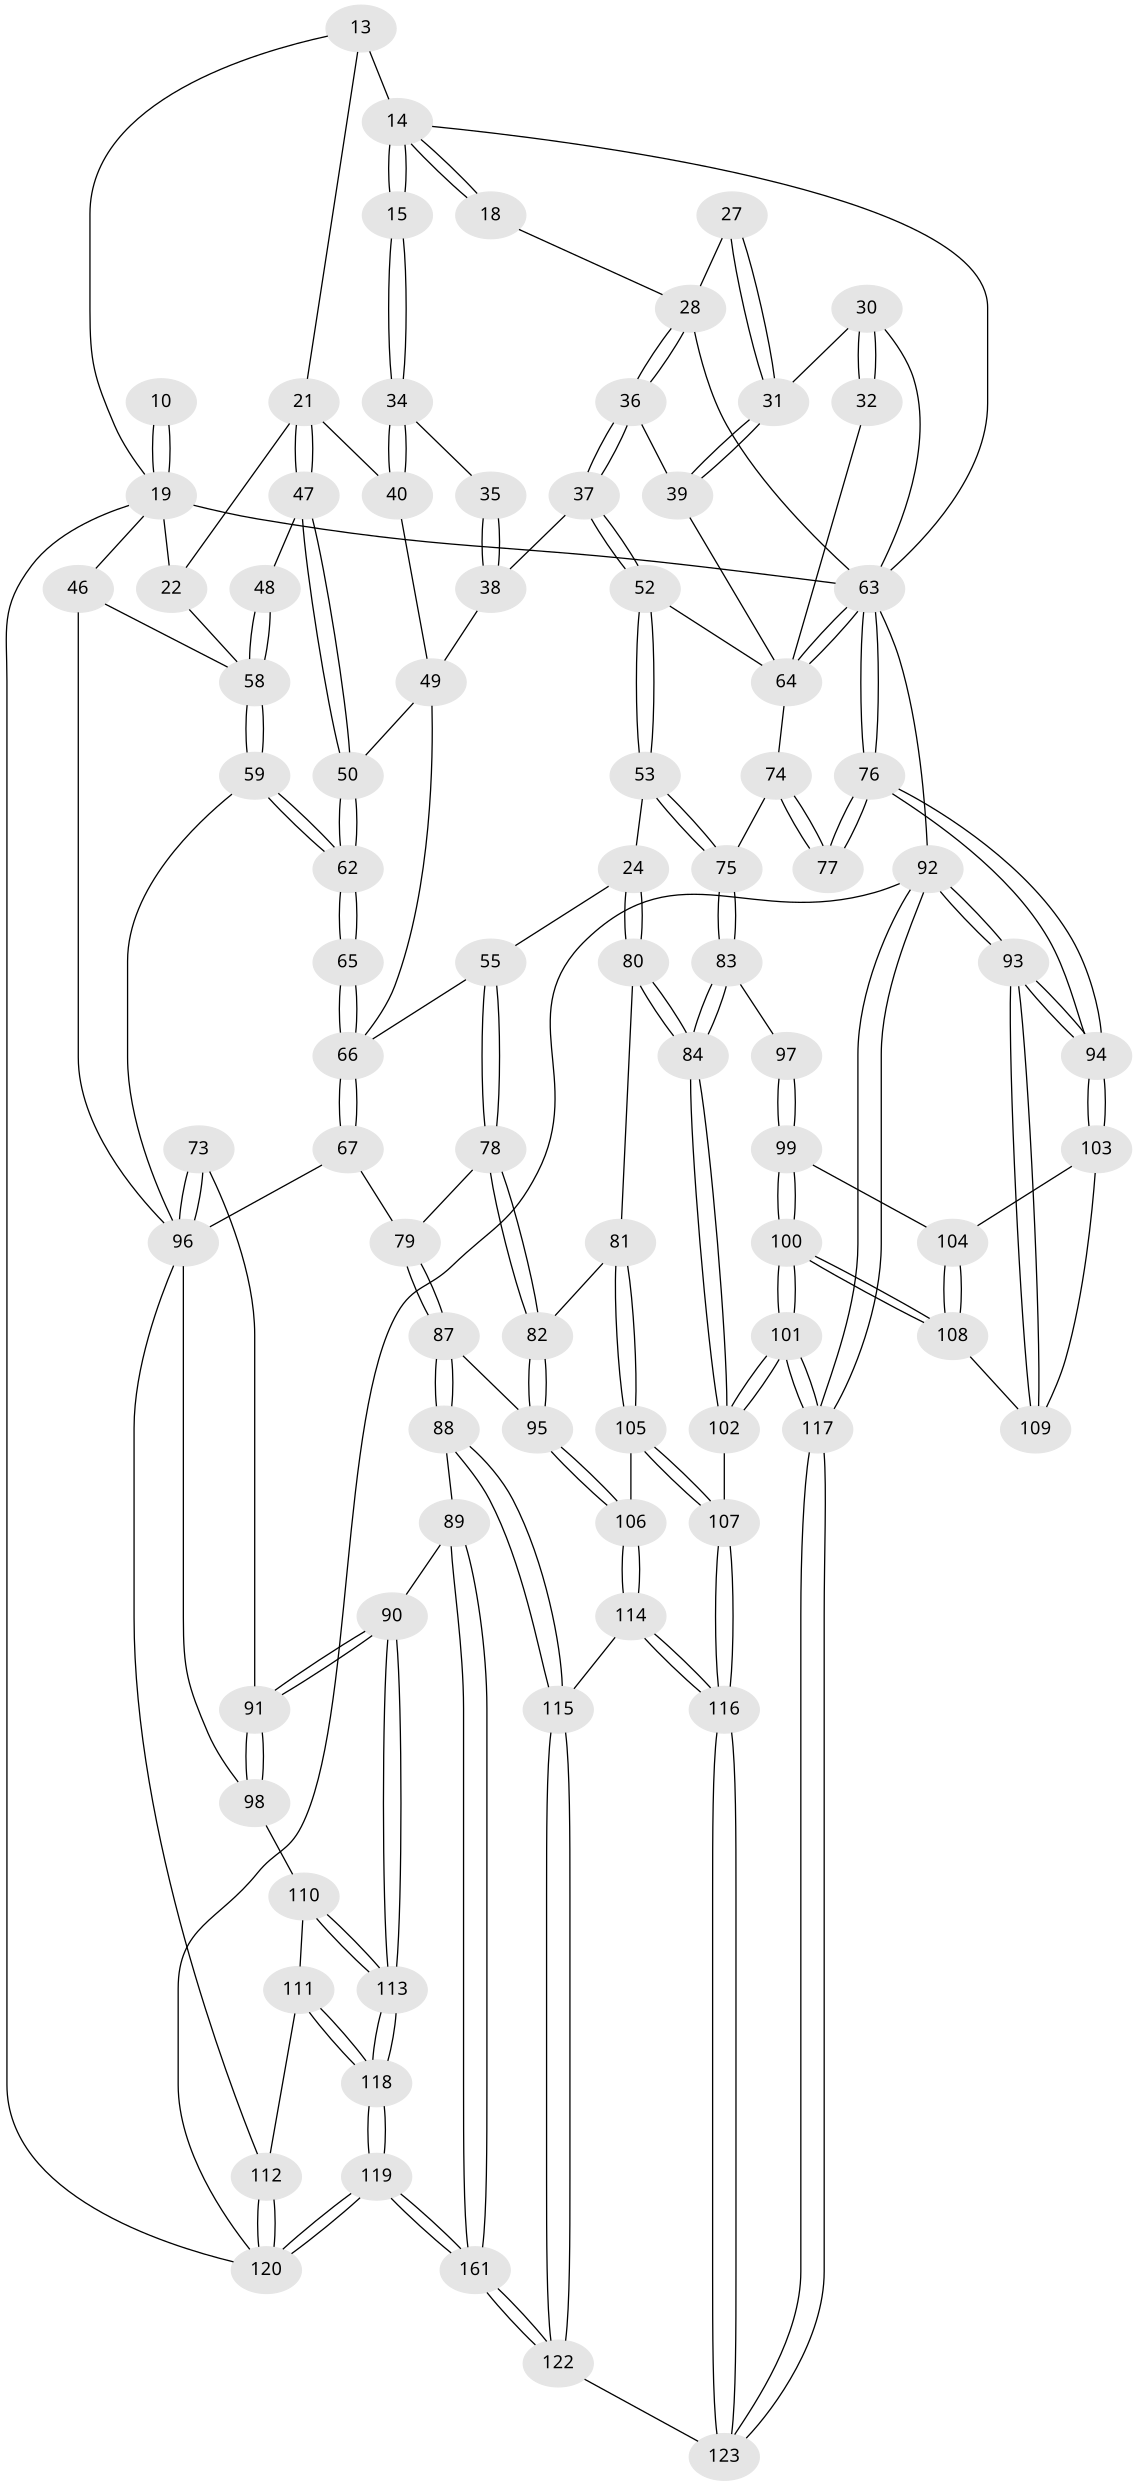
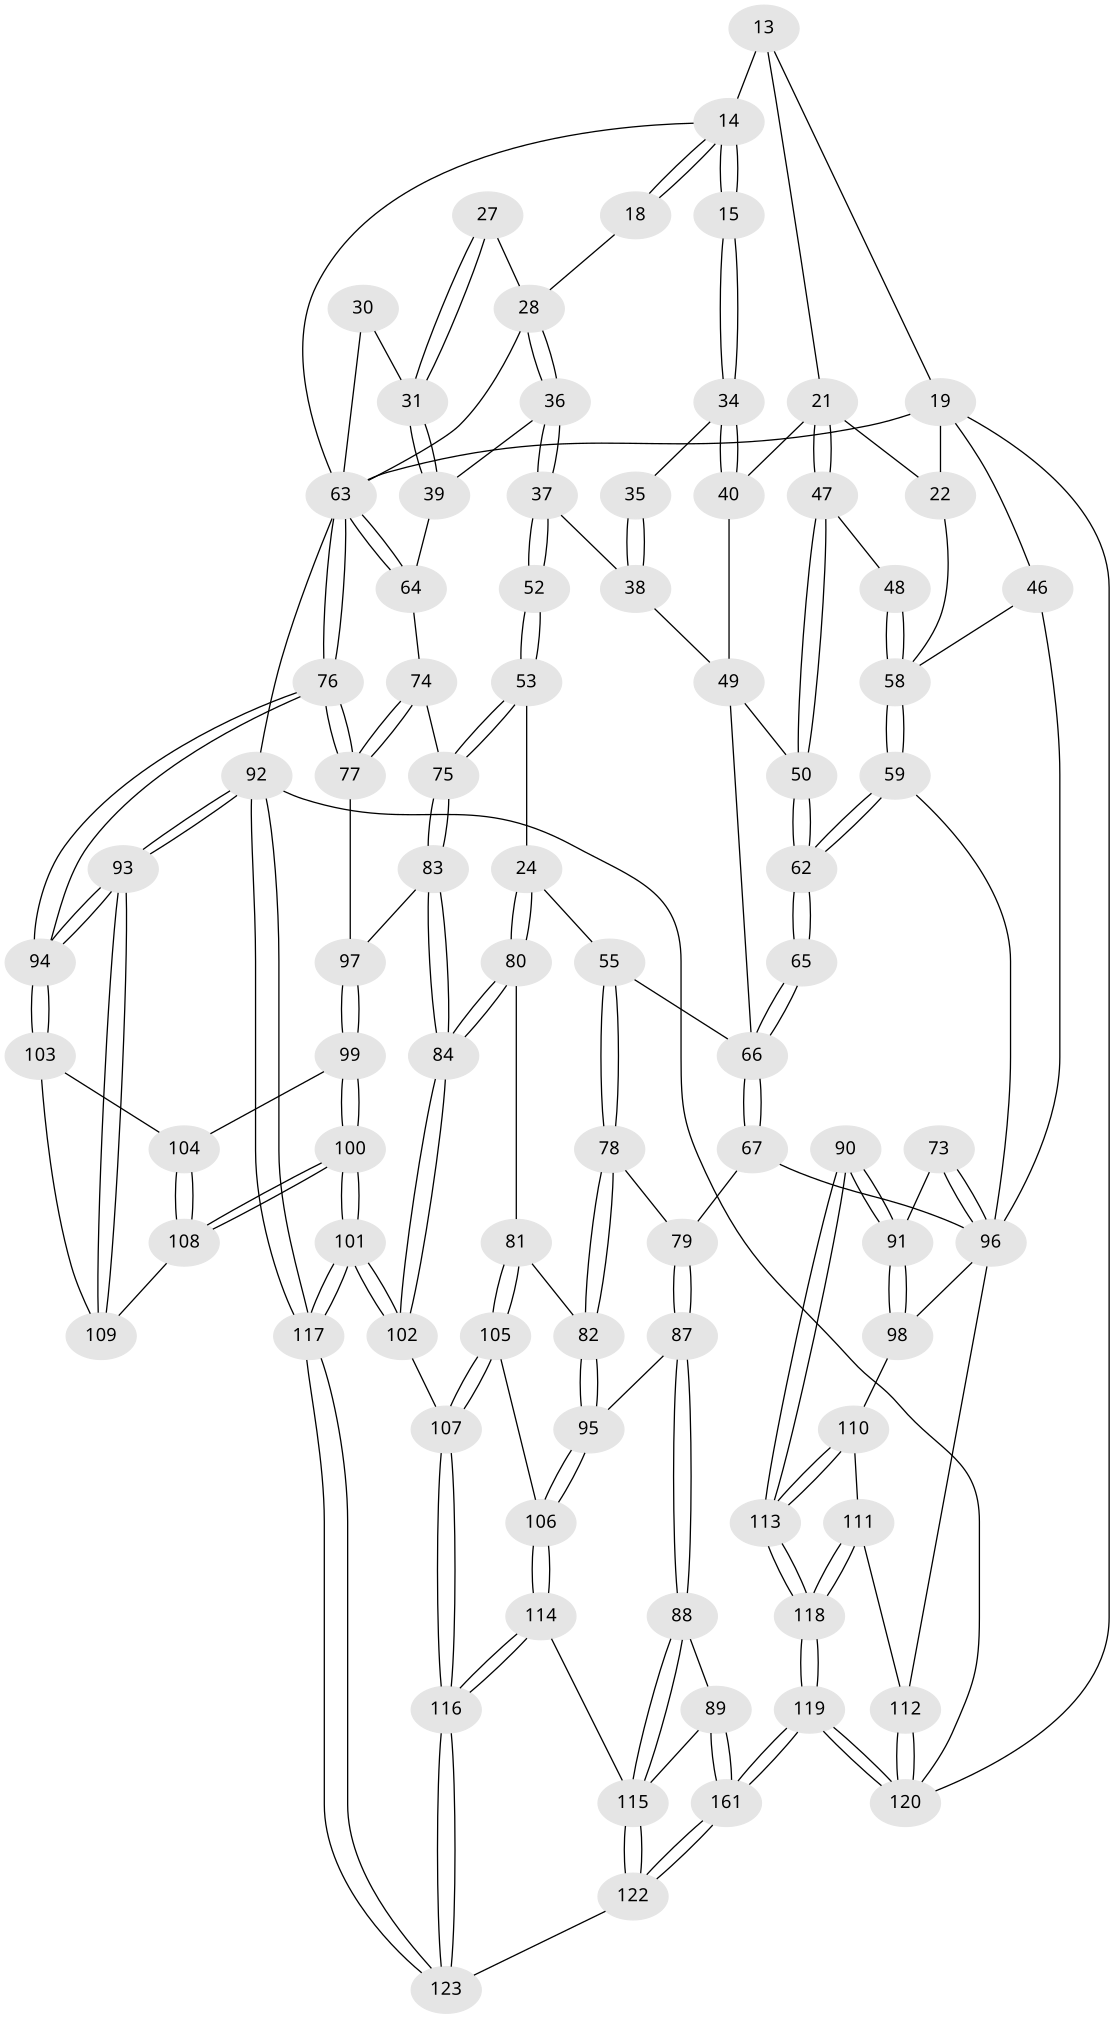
node "10": removed
node "32": removed
edge "52" -- "64": removed
edge "77" -- "97": added
edge "89" -- "90": now "89" -- "115"
